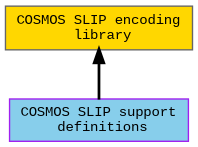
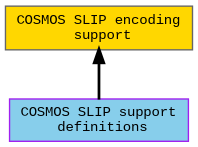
node "COSMOS SLIP encoding library": label "COSMOS SLIP encoding library" -> "COSMOS SLIP encoding support"
